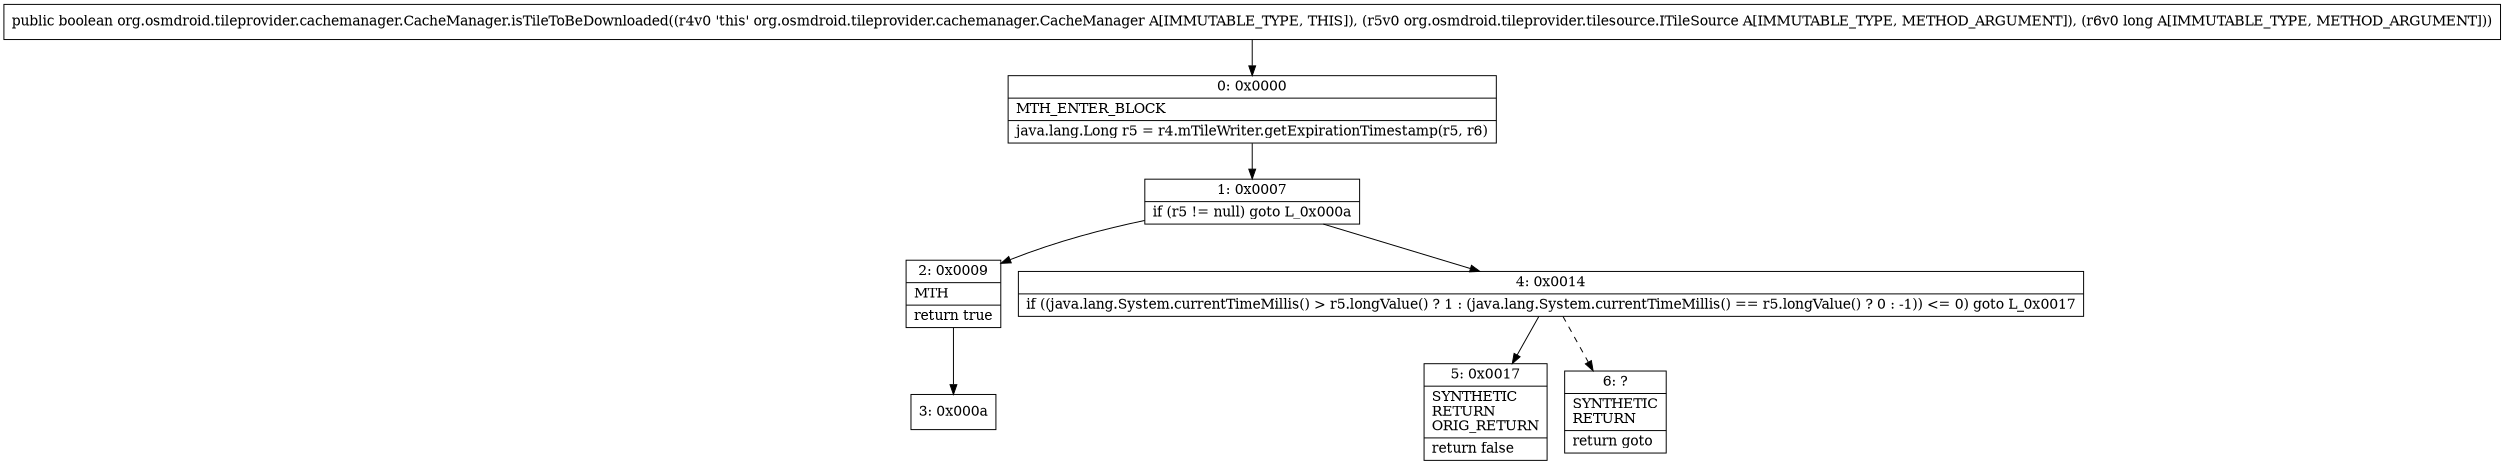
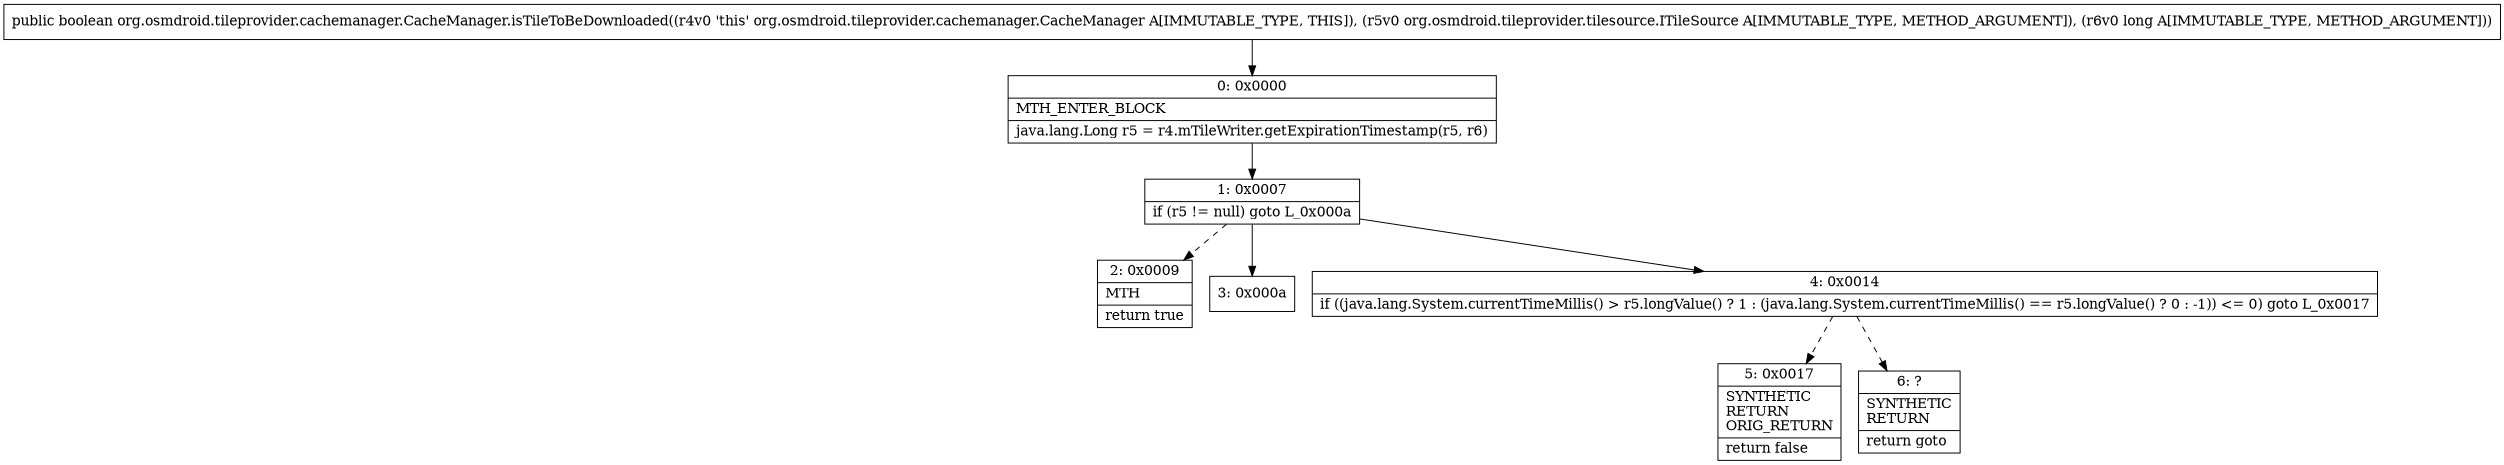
edge "1: 0x0007" -> "2: 0x0009": style solid -> dashed
edge "4: 0x0014" -> "5: 0x0017": style solid -> dashed
edge "2: 0x0009" -> "3: 0x000a": now "1: 0x0007" -> "3: 0x000a"
